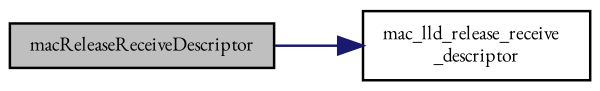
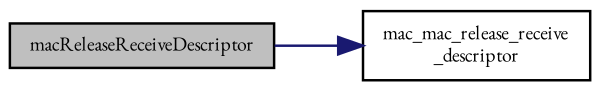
node "mac_lld_release_receive _descriptor": label "mac_lld_release_receive _descriptor" -> "mac_mac_release_receive _descriptor"
